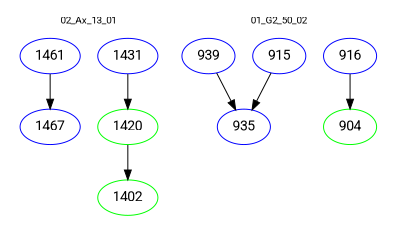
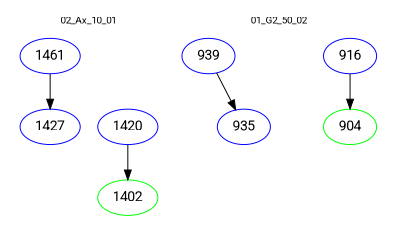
cluster "02_Ax_13_01": label "02_Ax_13_01" -> "02_Ax_10_01"
node "1431": removed
node "915": removed
node "1467": label "1467" -> "1427"
node "1420": color green -> blue
